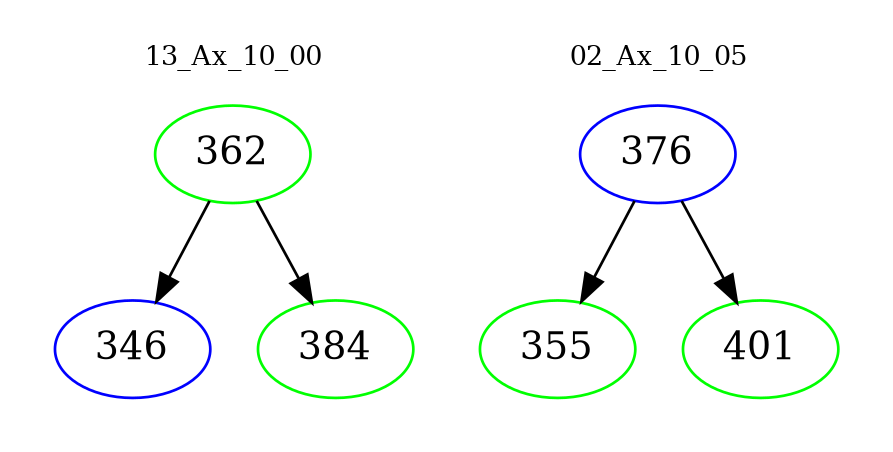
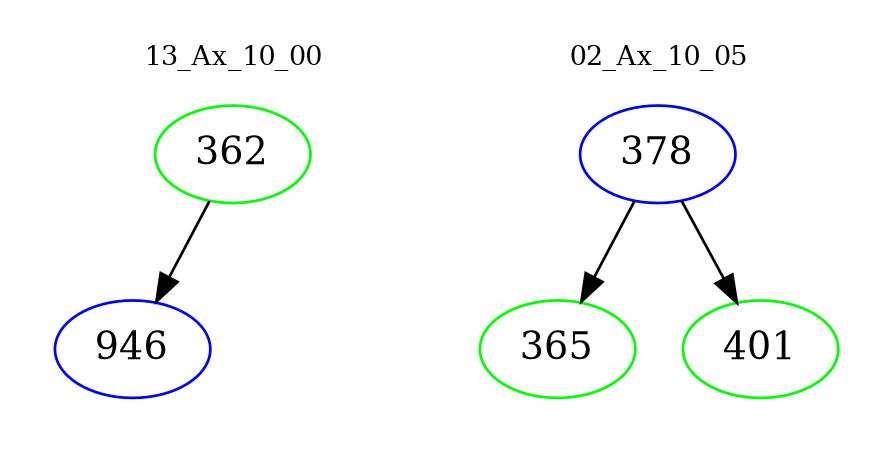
node "376": label "376" -> "378"
node "346": label "346" -> "946"
node "384": removed
node "355": label "355" -> "365"
